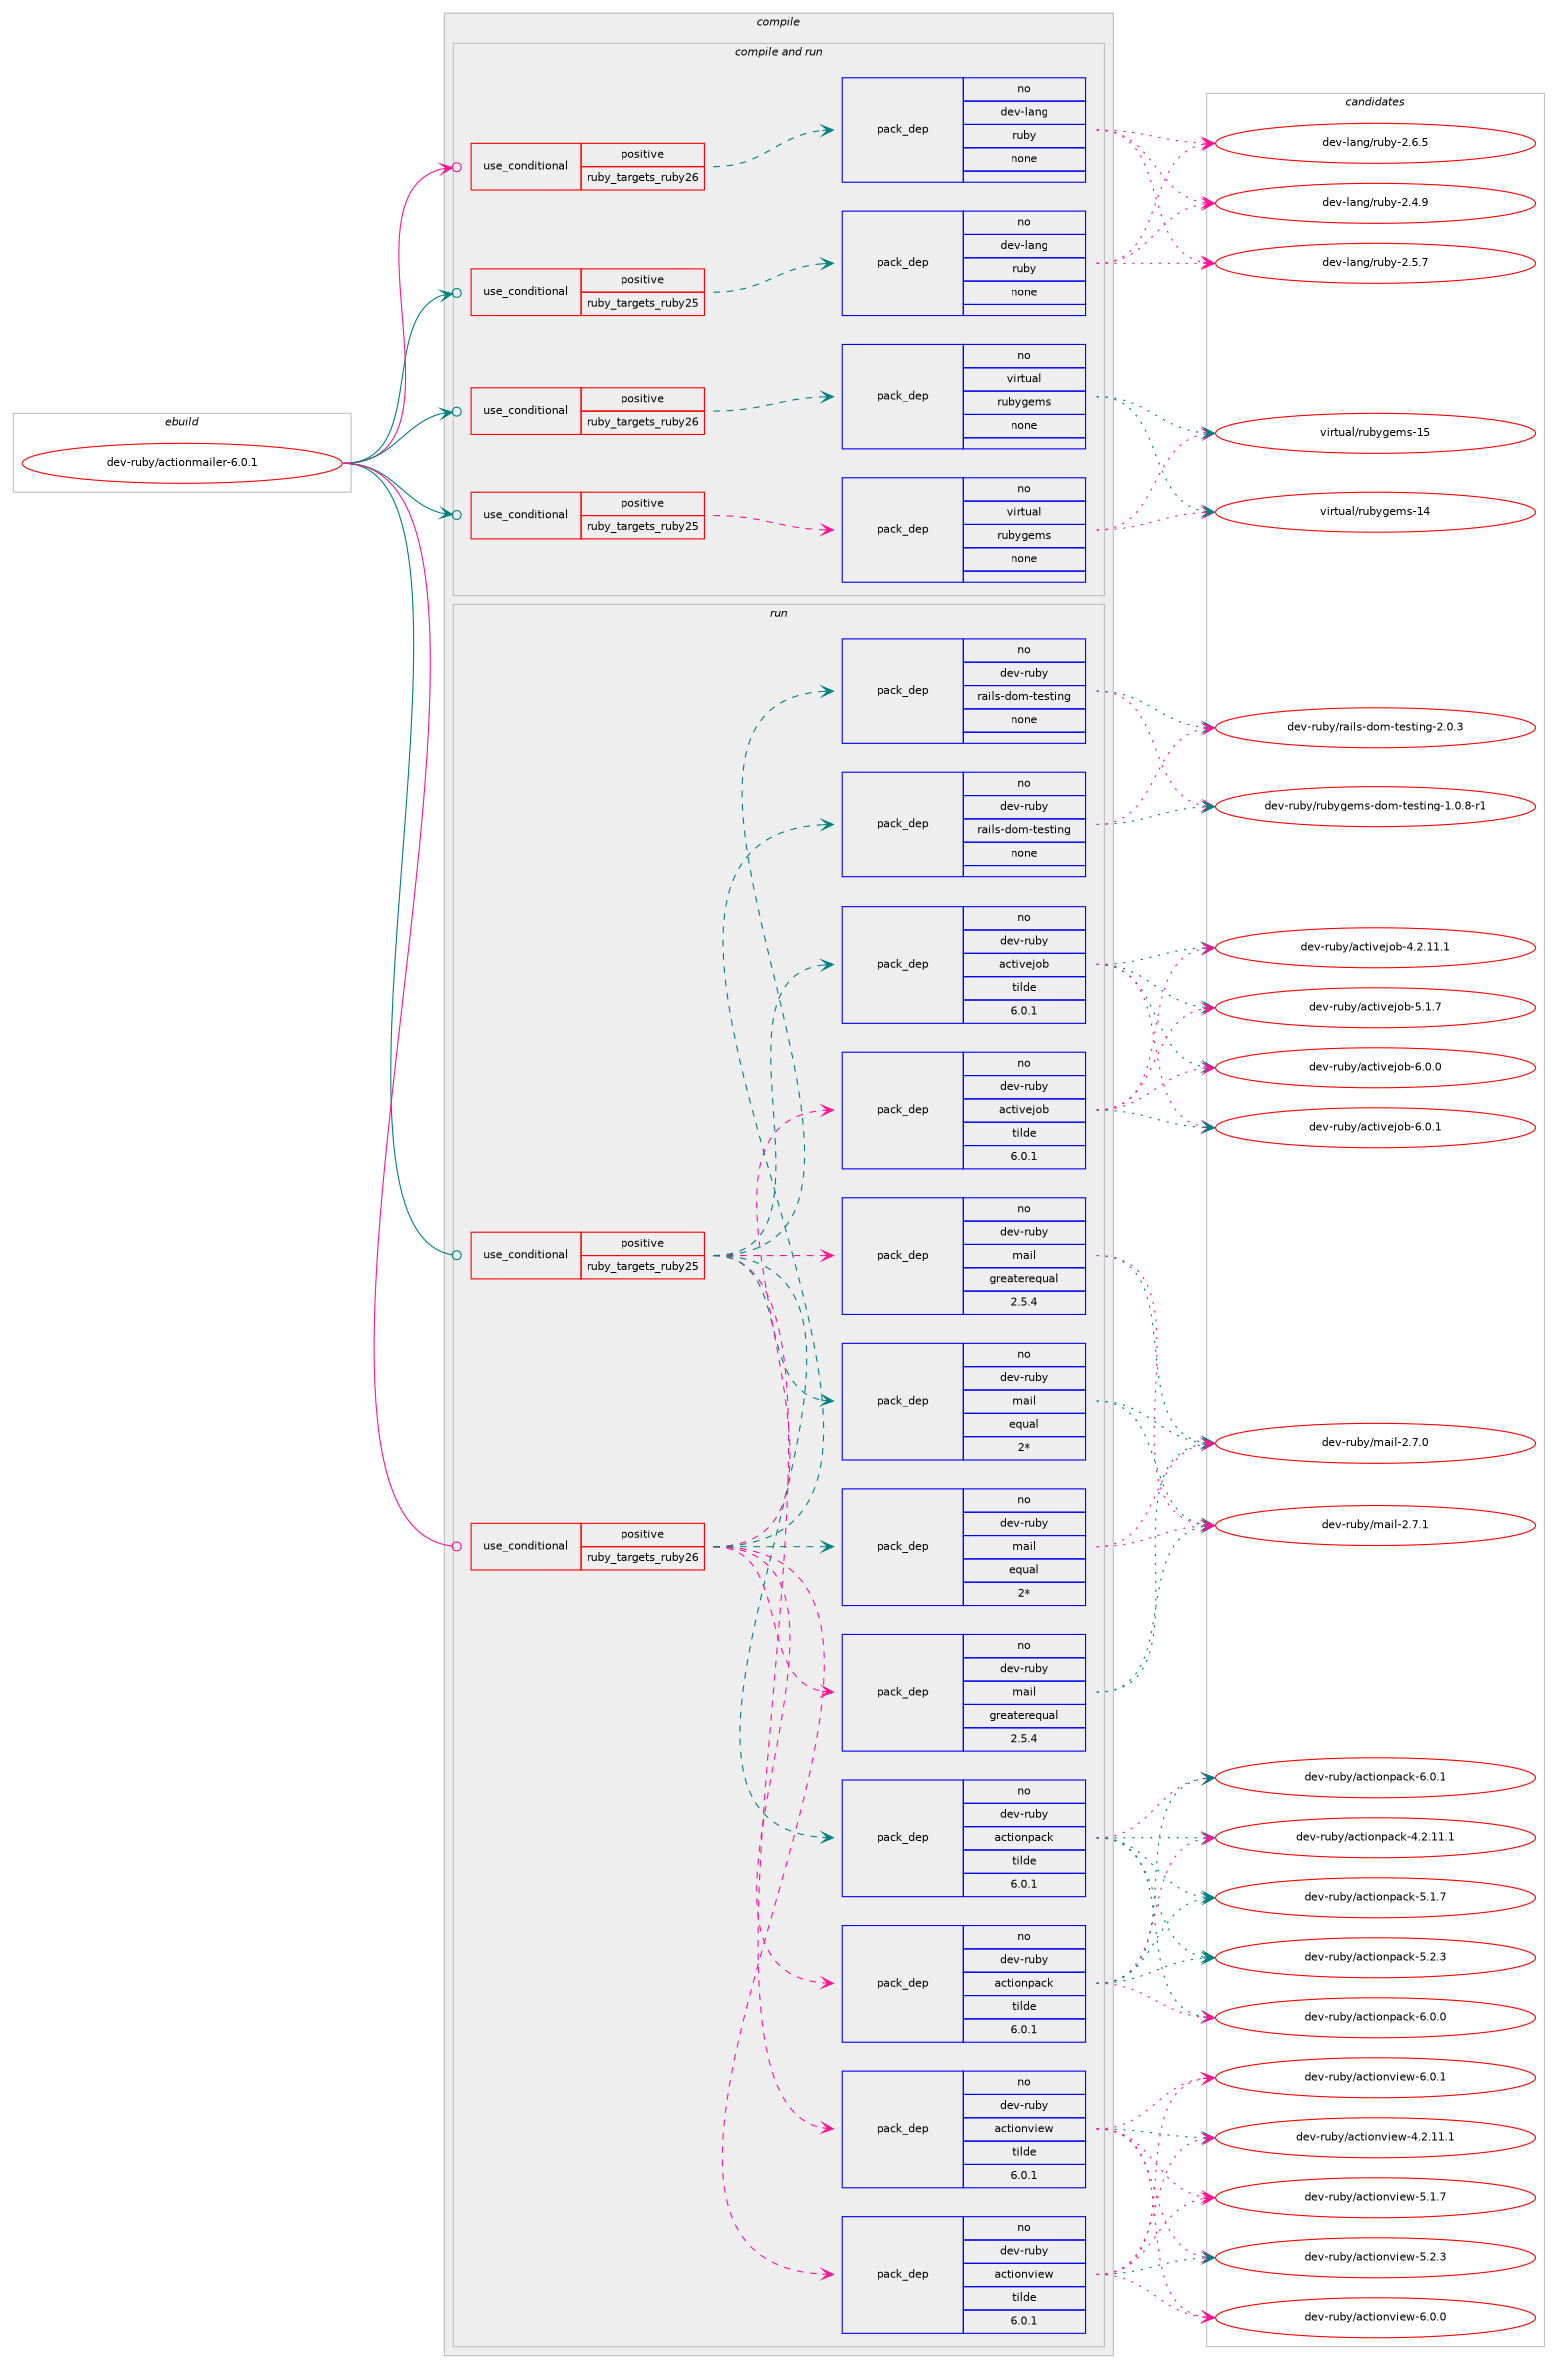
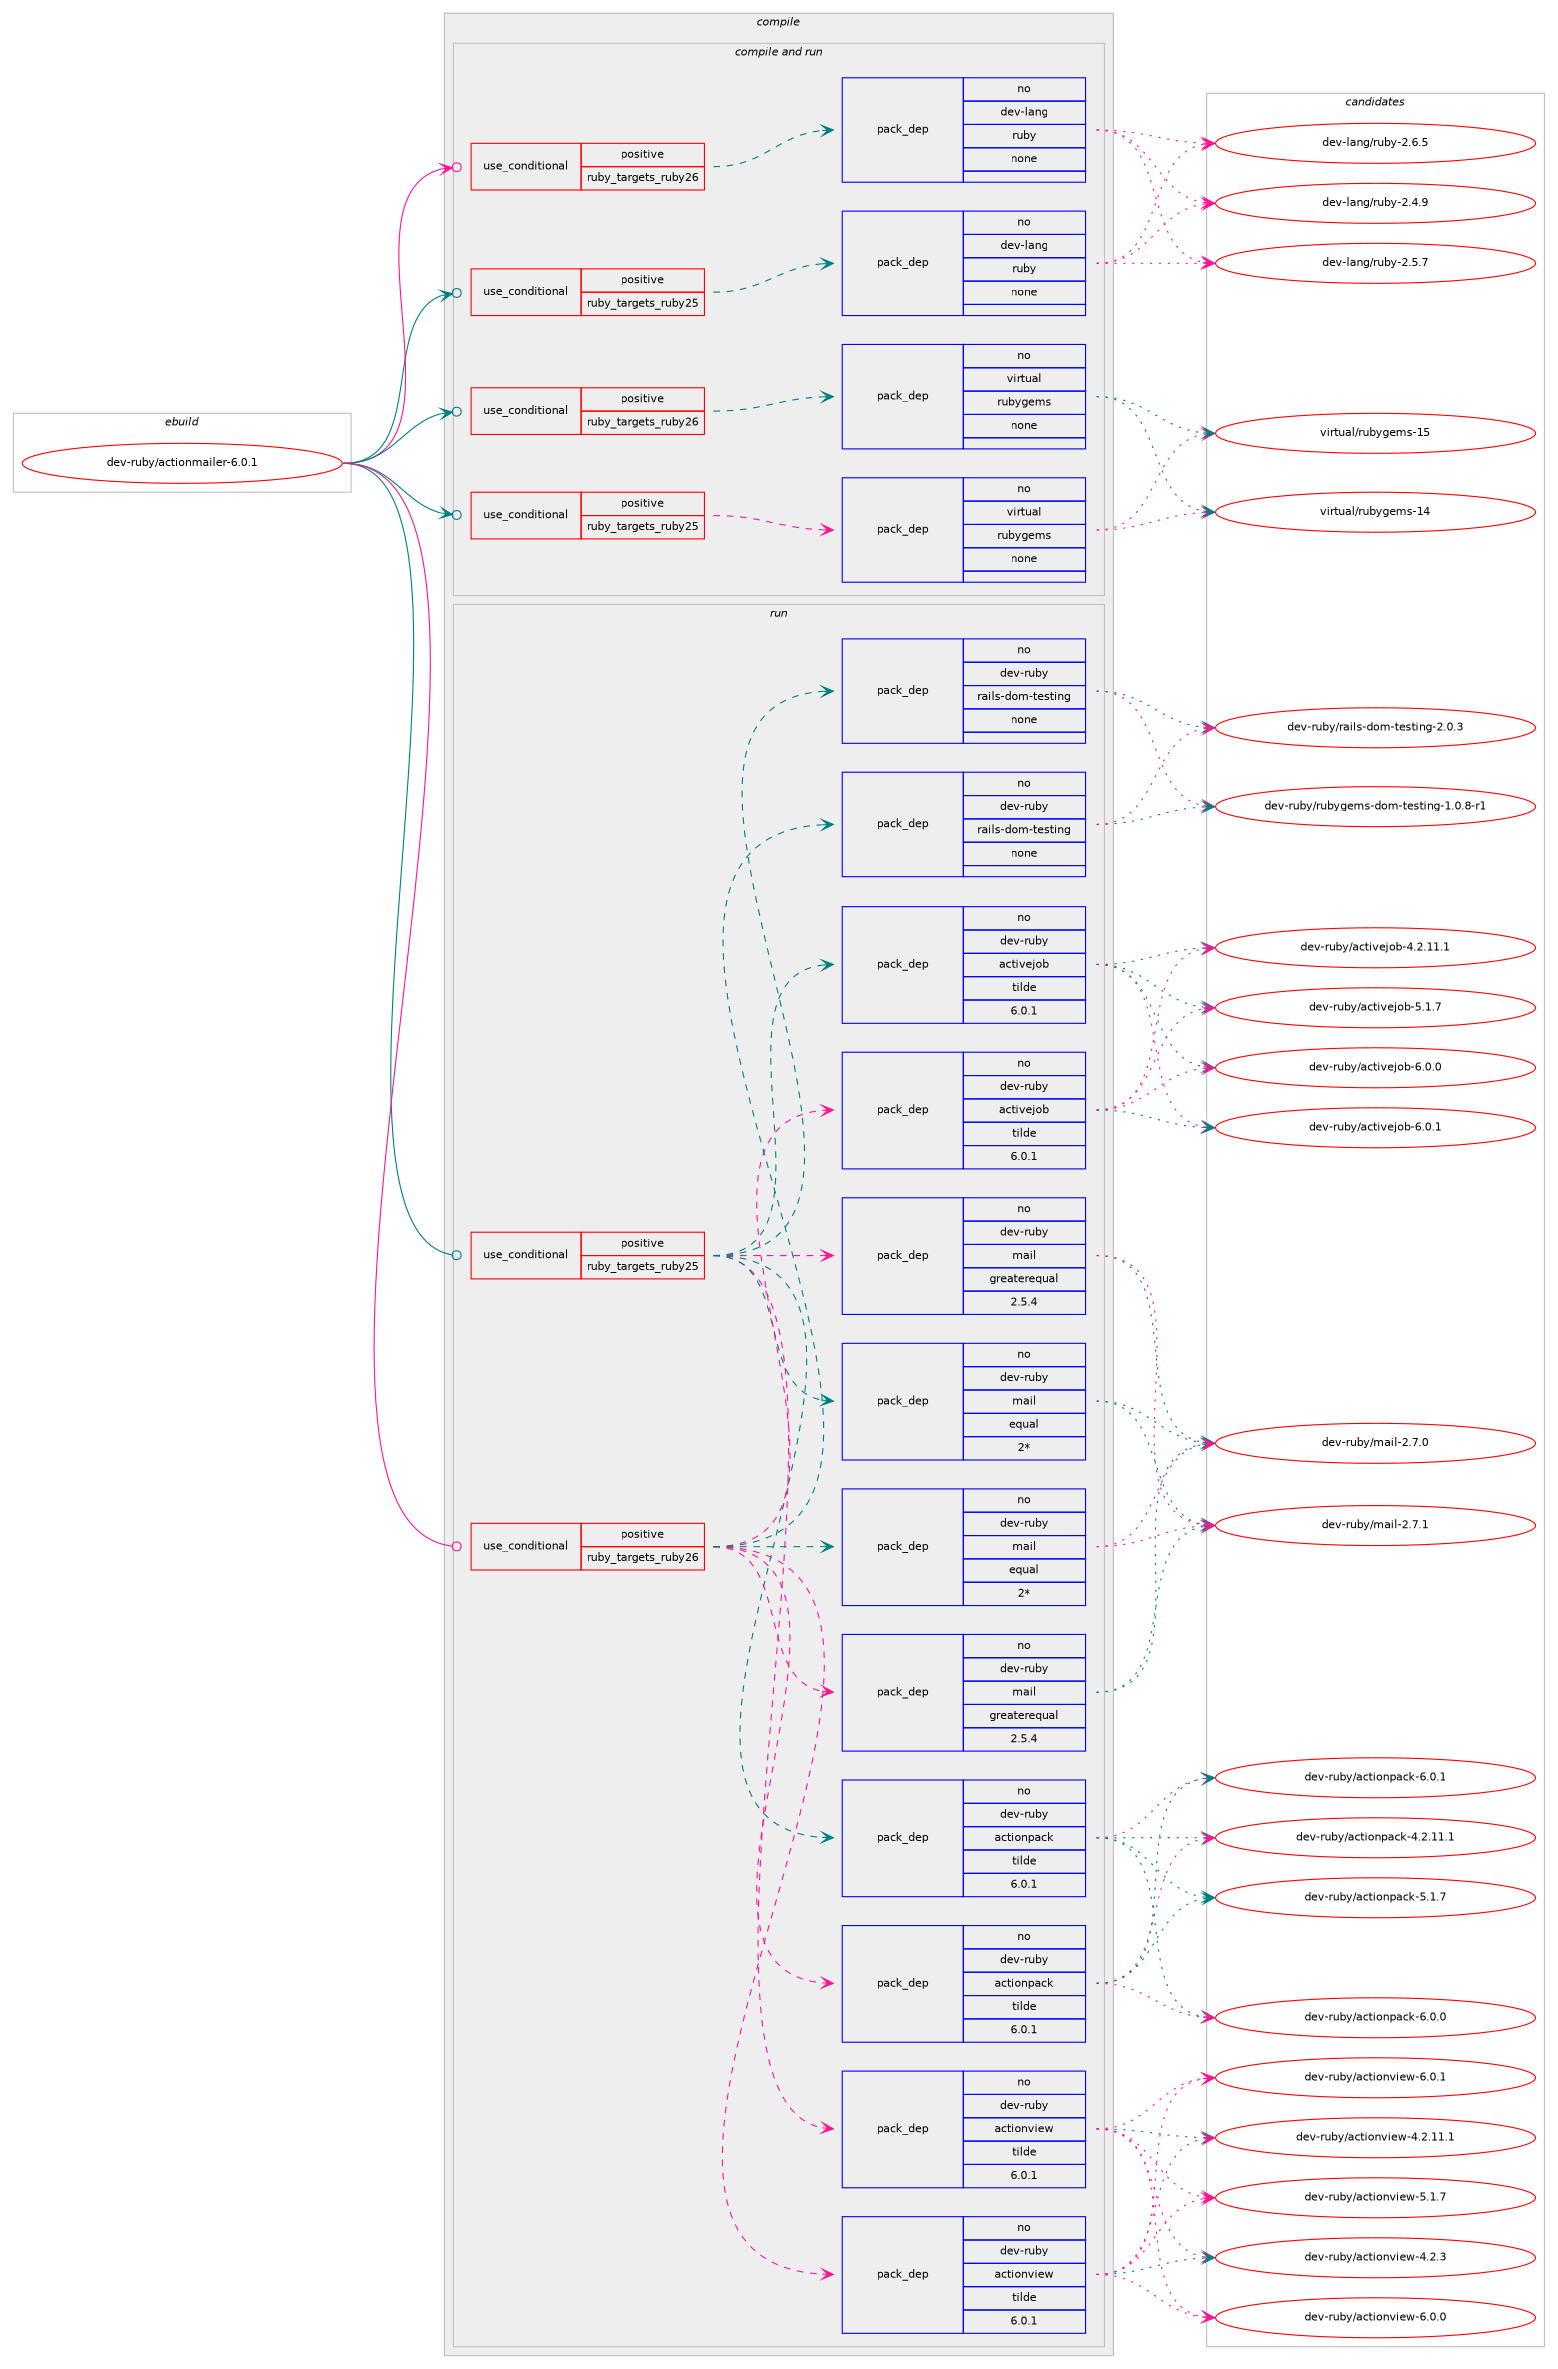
node "dev-ruby/actionpack-5.2.3": removed
node "dev-ruby/actionview-5.2.3": label "dev-ruby/actionview-5.2.3" -> "dev-ruby/actionview-4.2.3"
